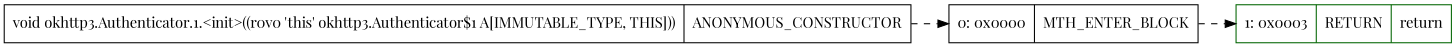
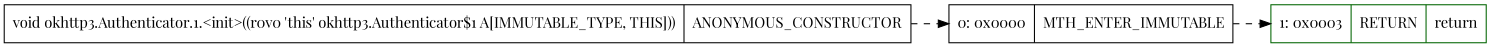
node "0: 0x0000": text "MTH_ENTER_BLOCK" -> "MTH_ENTER_IMMUTABLE"
